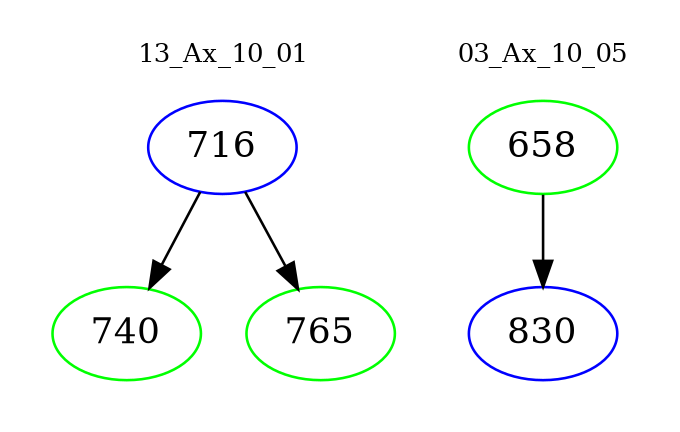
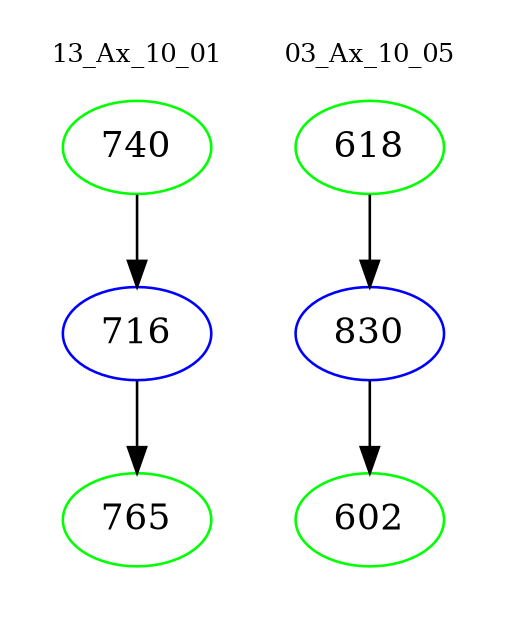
node "658": label "658" -> "618"
edge "716" -> "740": reversed
node "602": added
